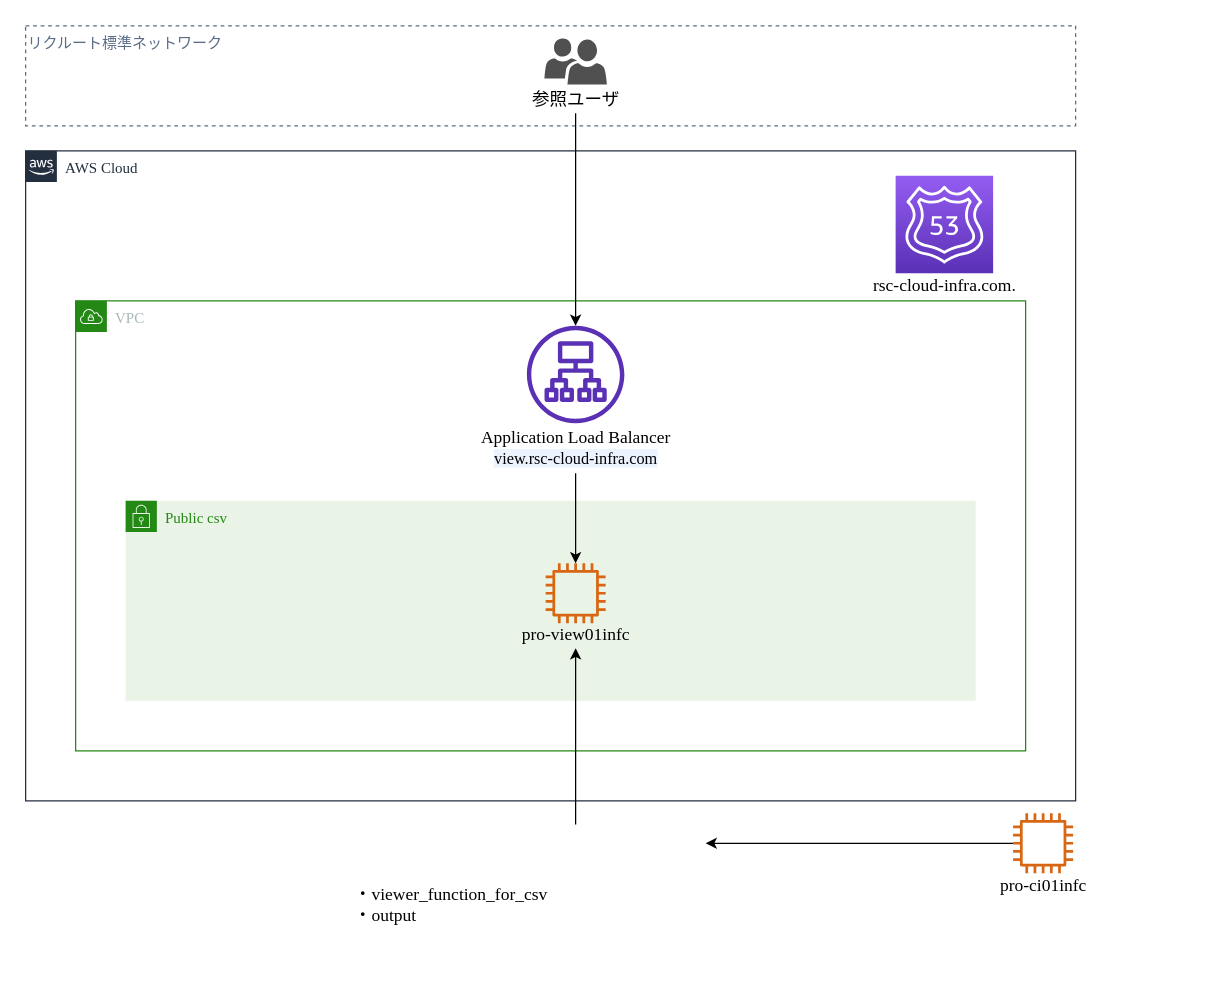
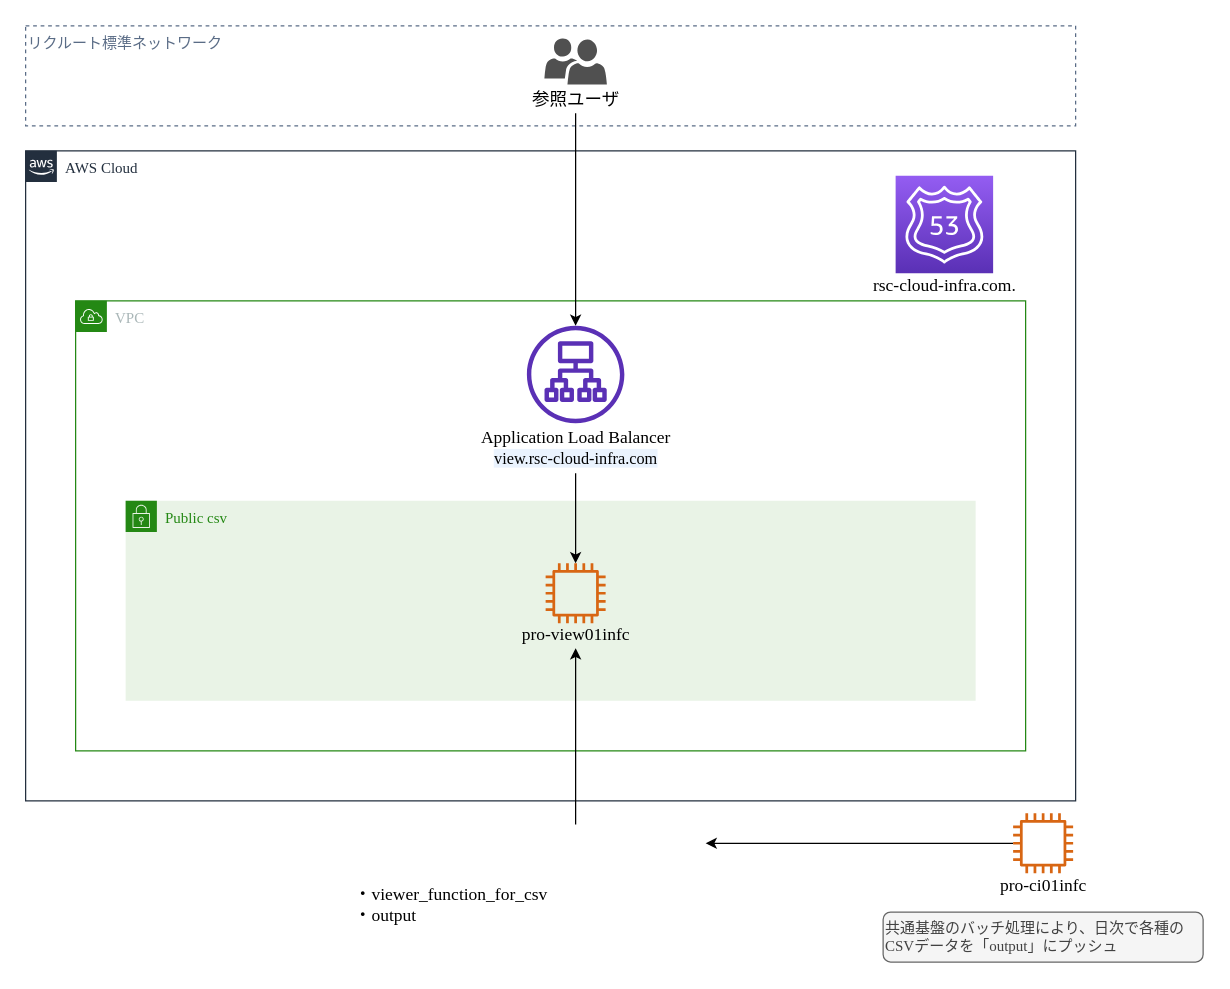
node "共通基盤のバッチ処理により、日次で各種のCSVデータを「output」にプッシュ": added
